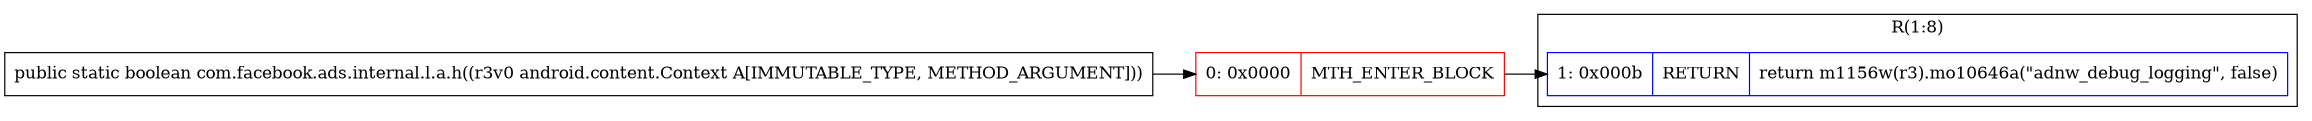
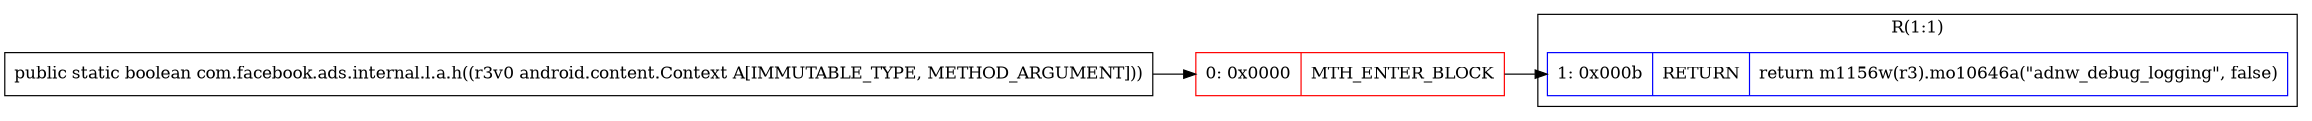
cluster "R(1:8)": label "R(1:8)" -> "R(1:1)"
